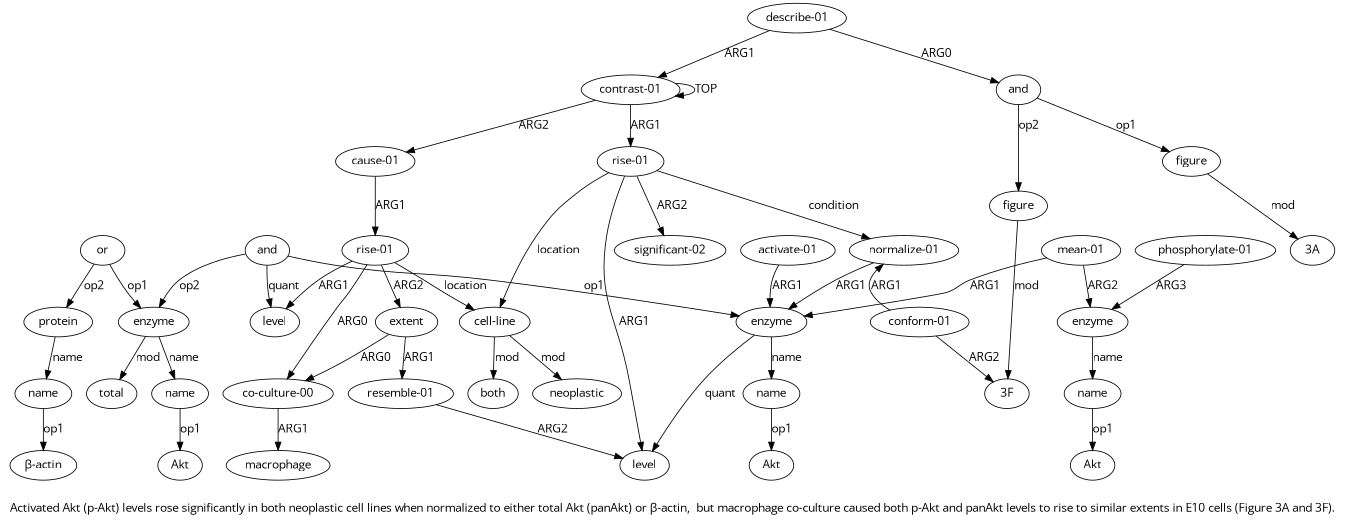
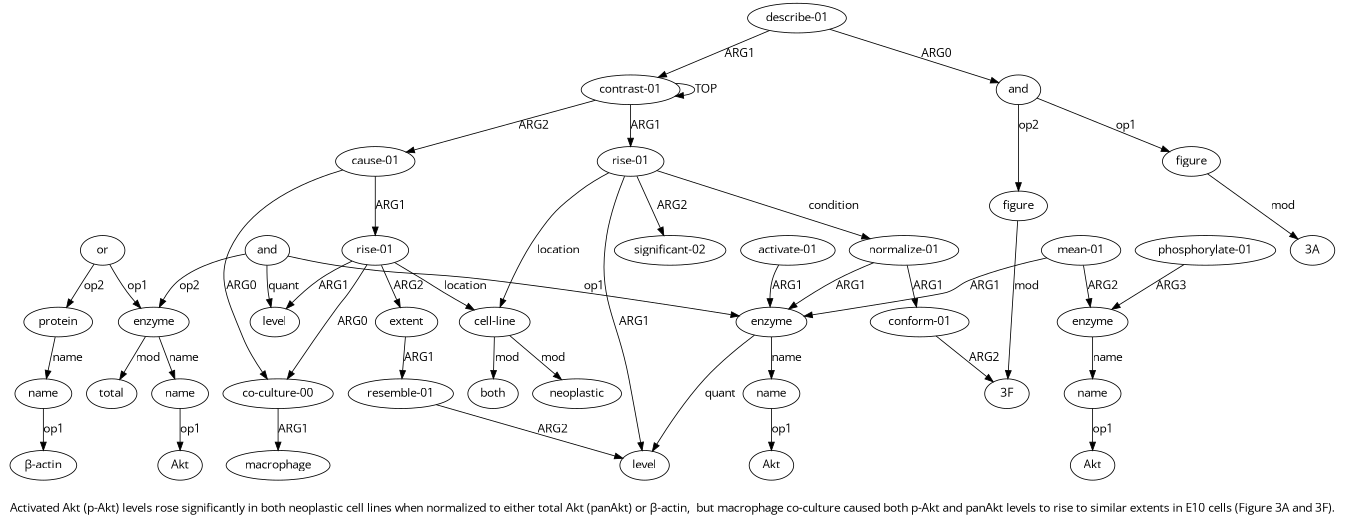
edge "conform-01" -> "normalize-01": reversed
edge "extent" -> "co-culture-00": now "cause-01" -> "co-culture-00"
